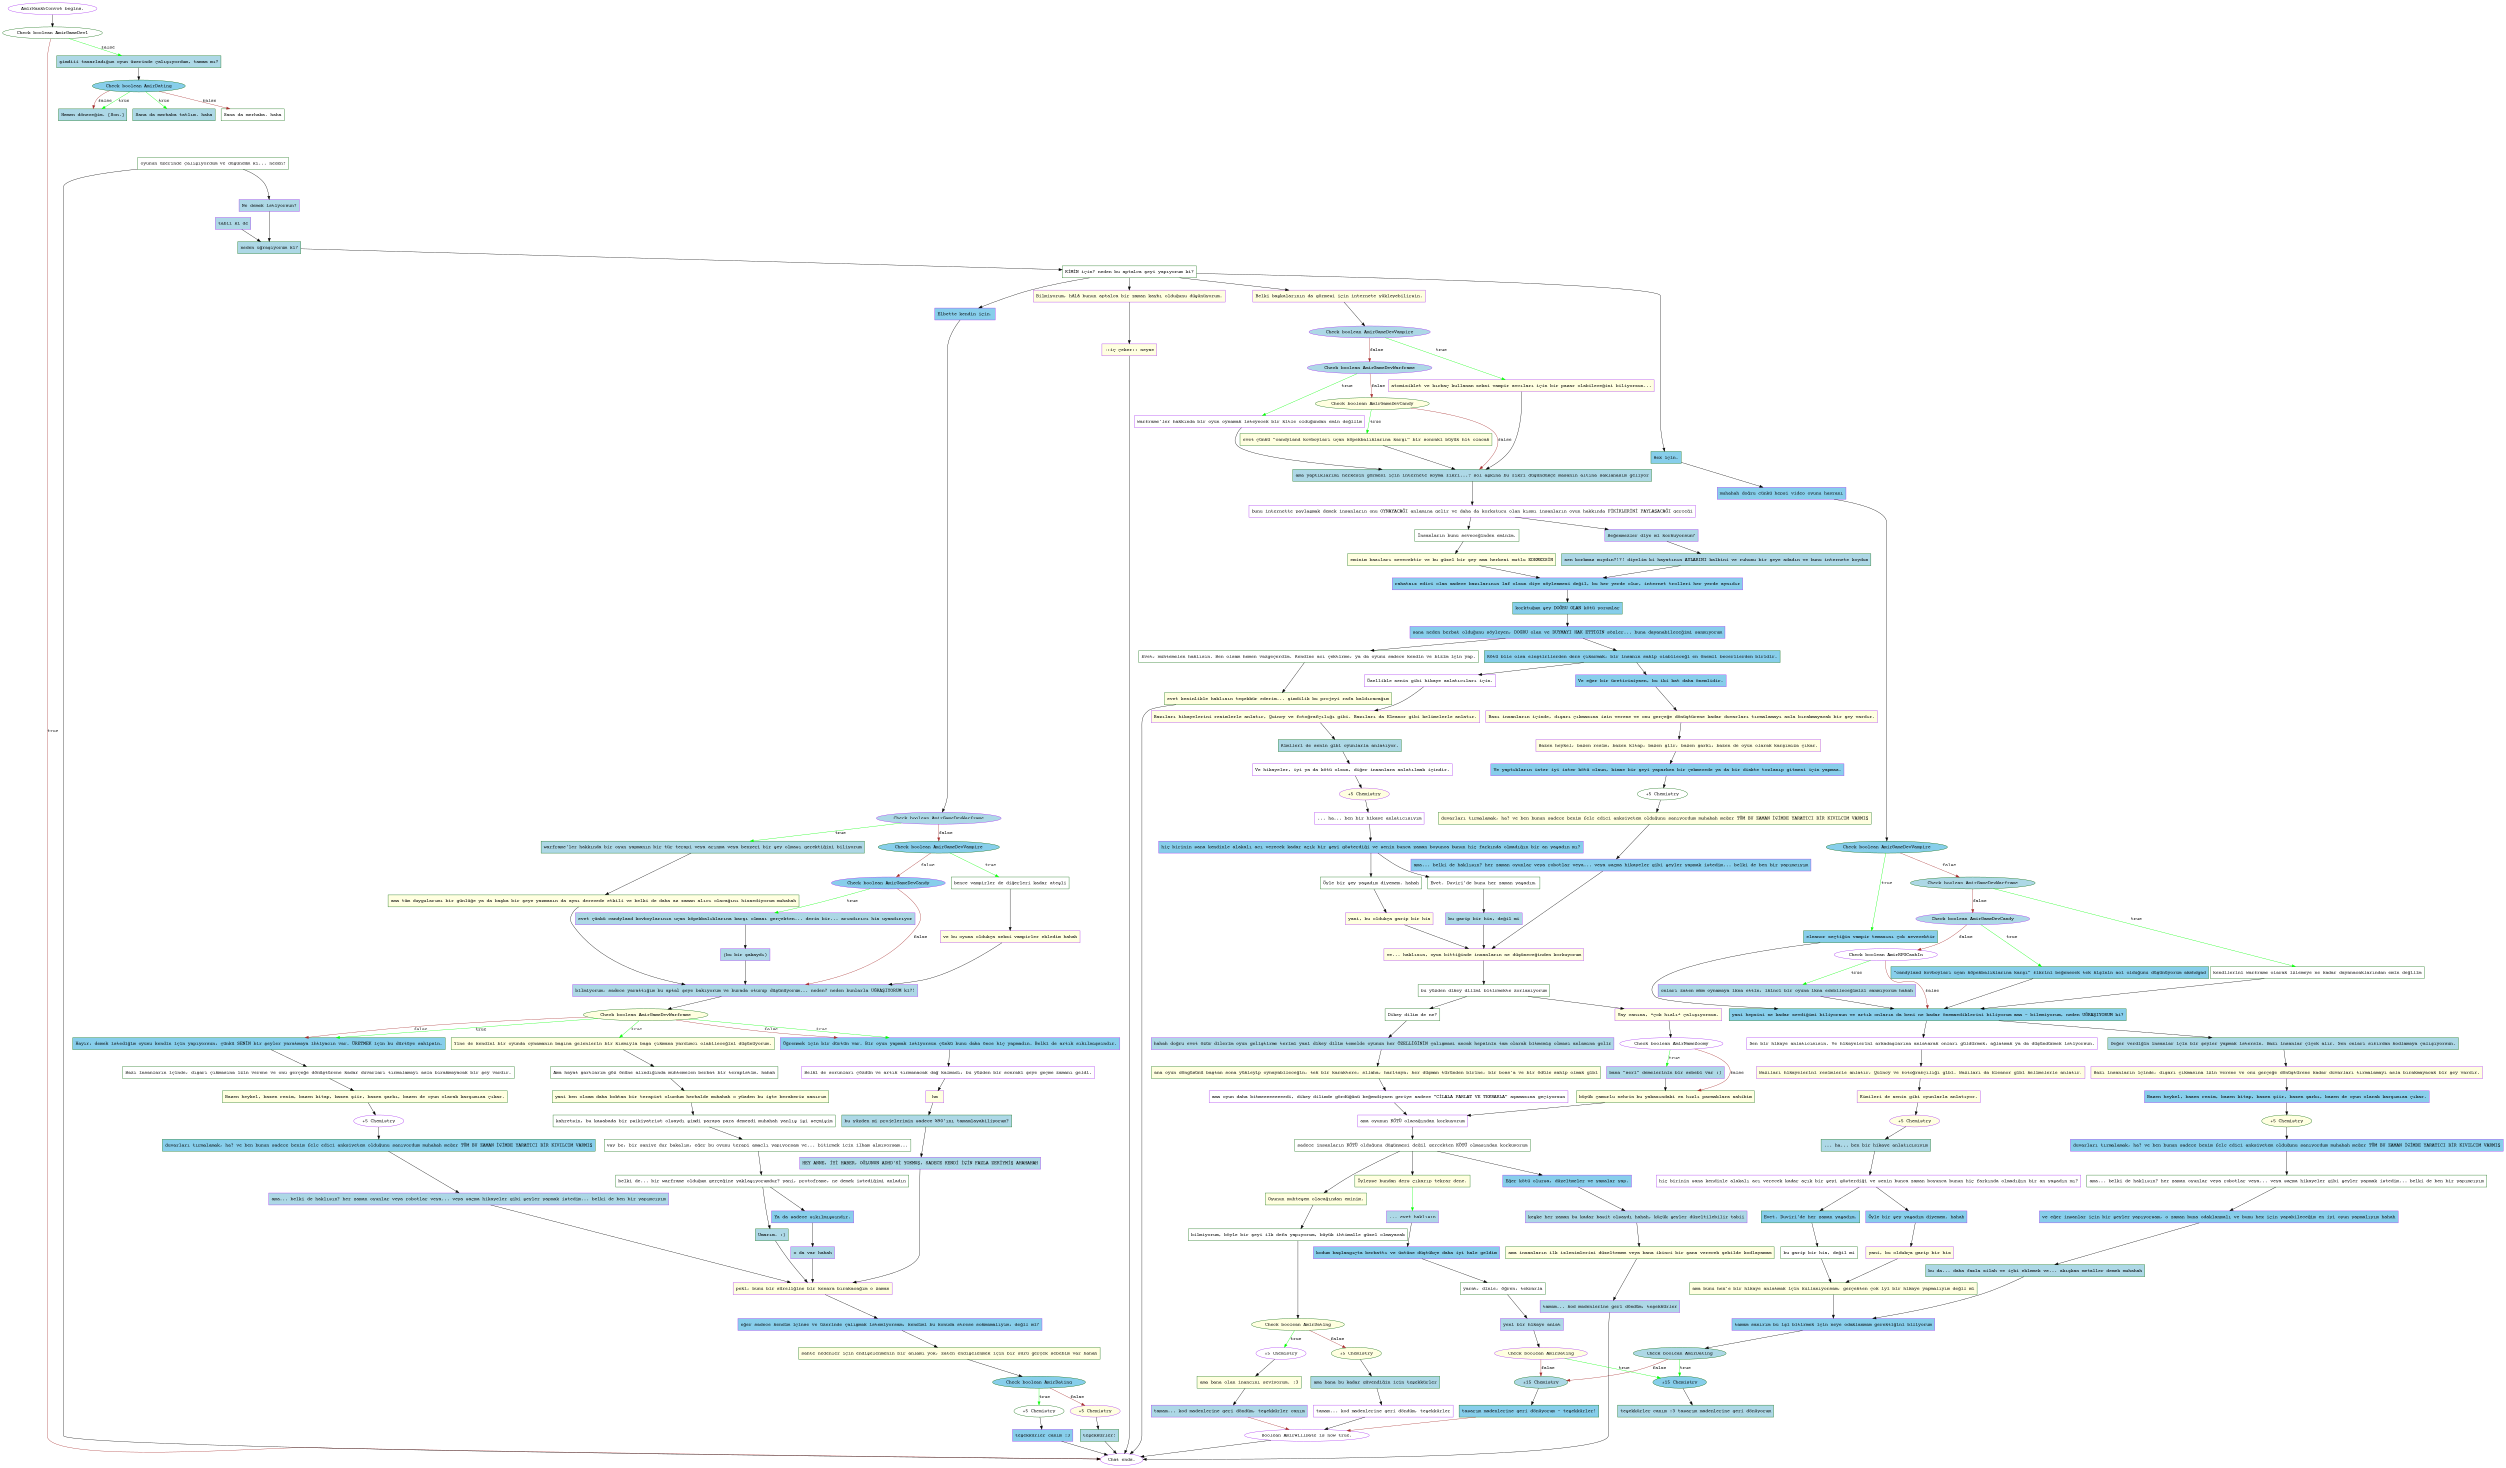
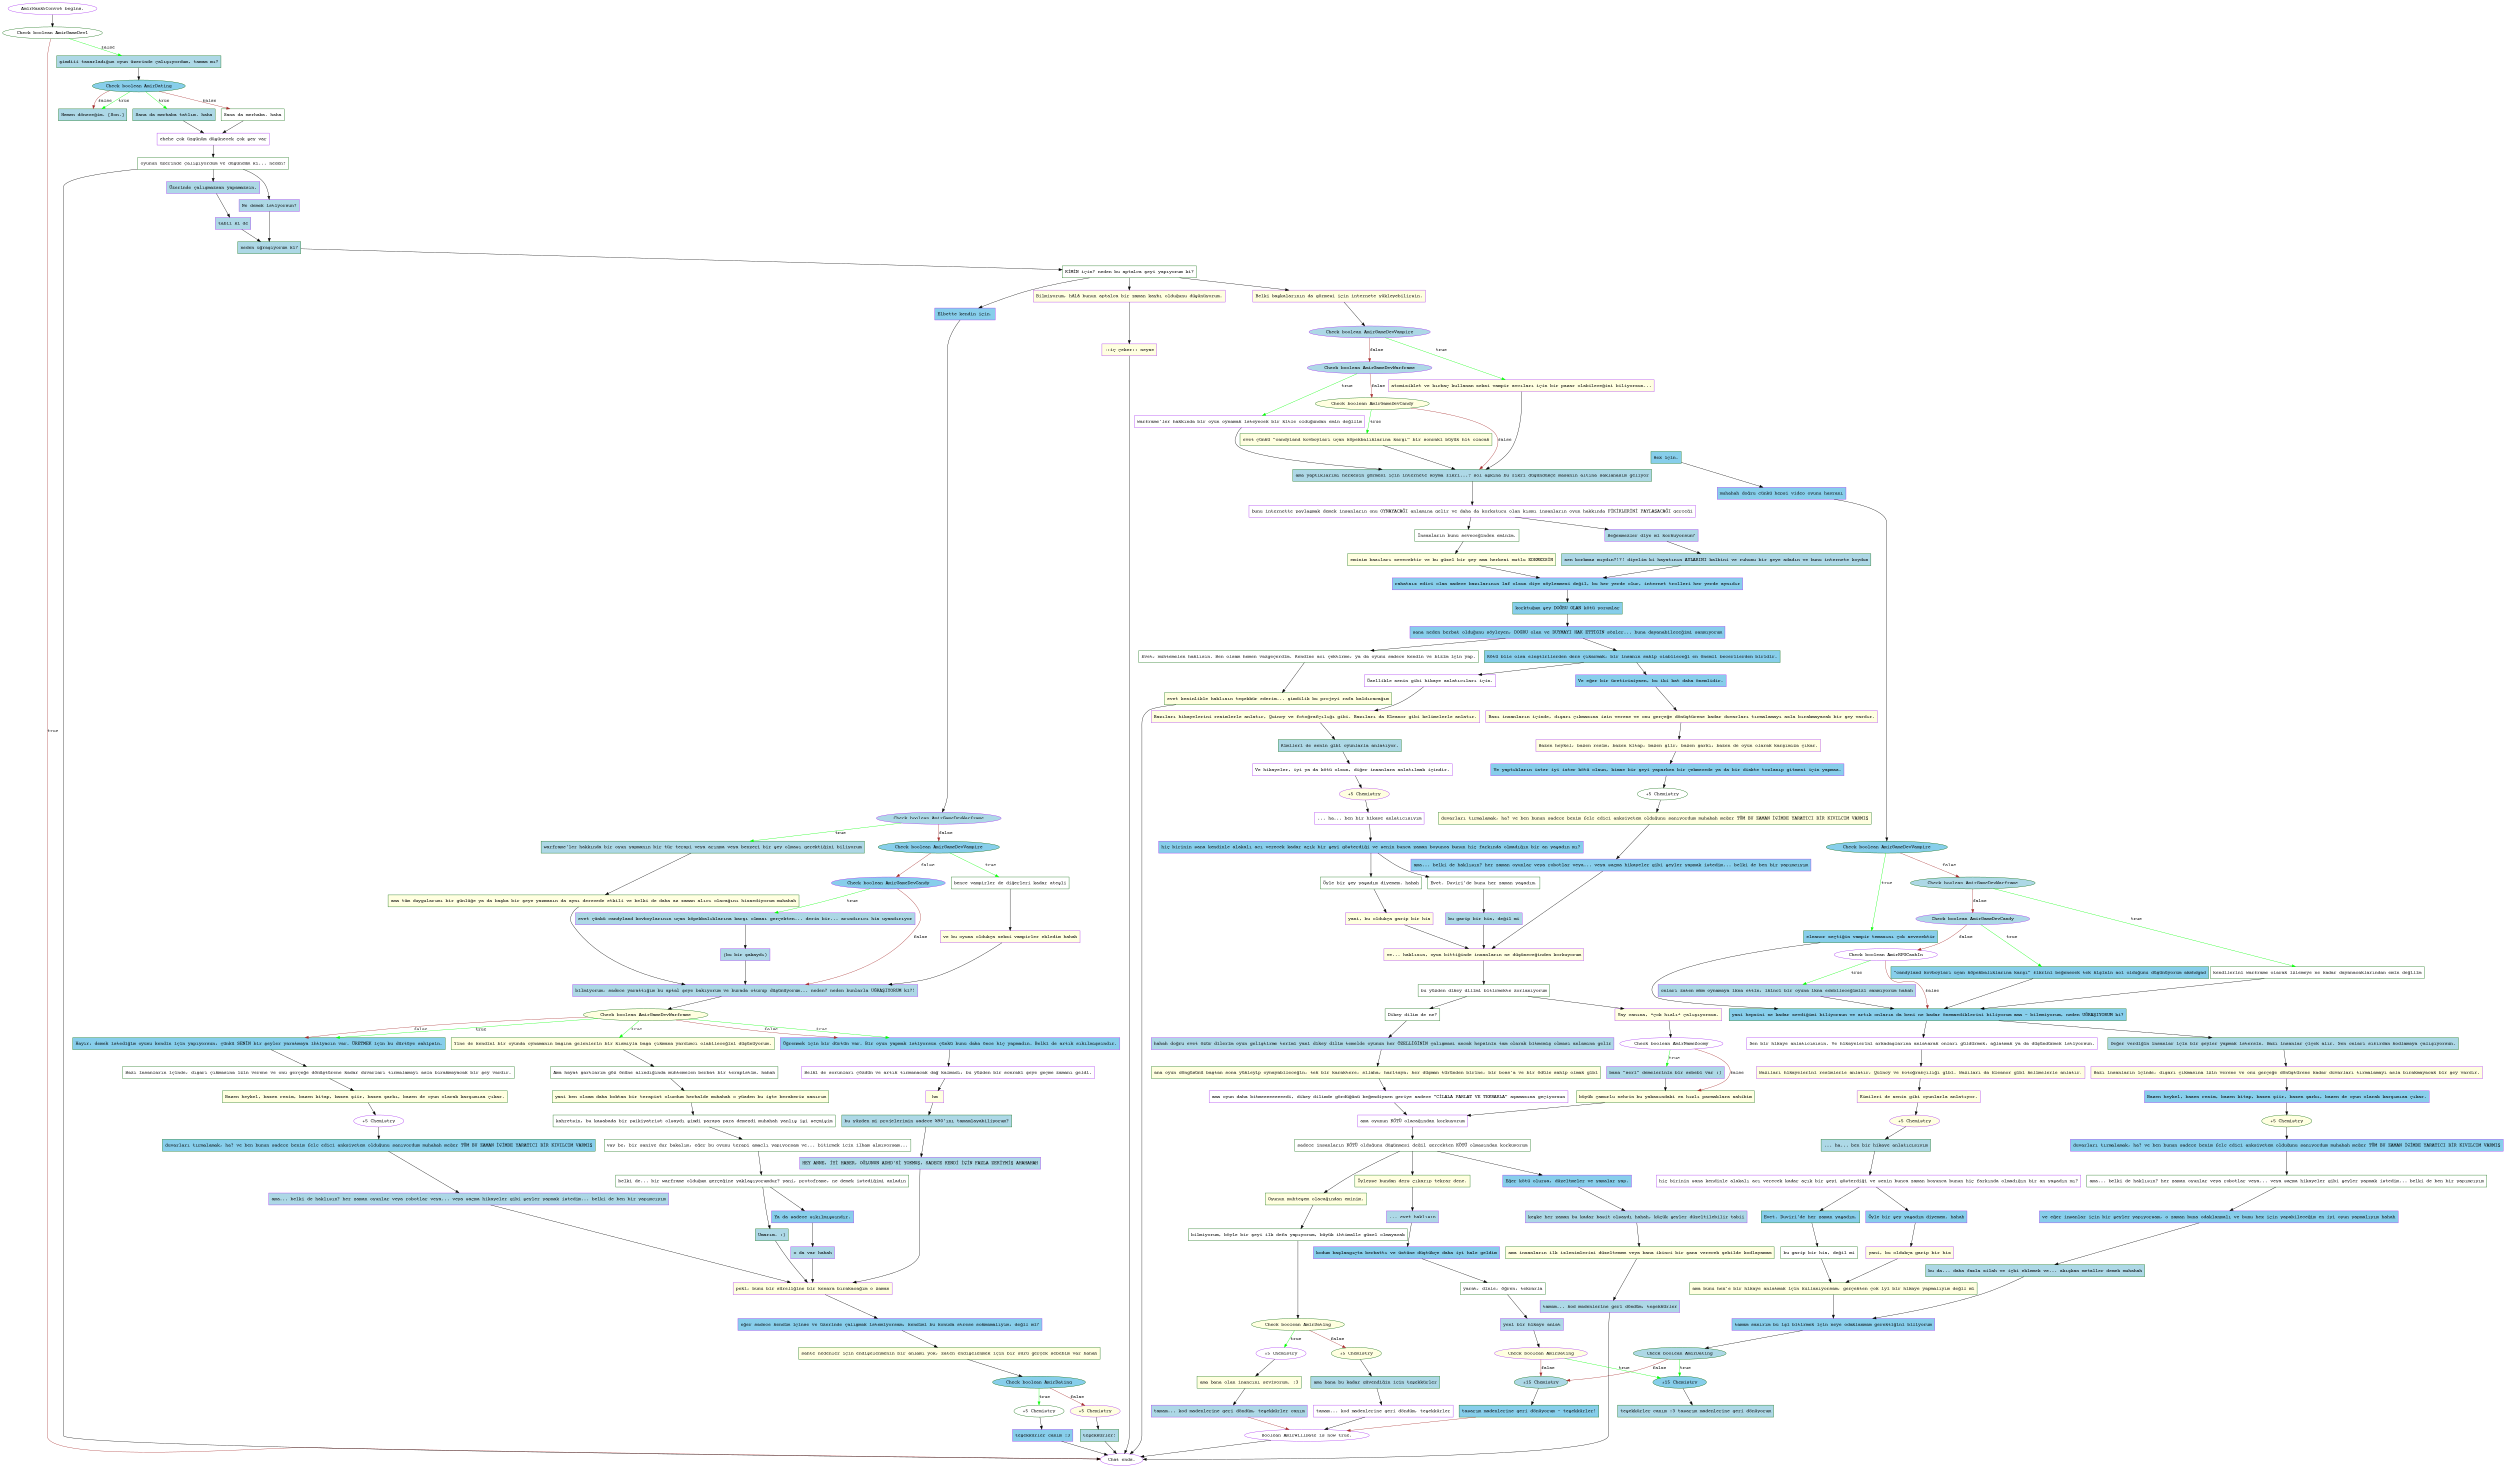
node "ehehe çok üzgünüm düşünecek çok şey var": added
node "Üzerinde çalışmazsan yapamazsın.": added
edge "KİMİN için? neden bu aptalca şeyi yapıyorum ki?" -> "Hex için.": removed
edge "Öyleyse bundan ders çıkarıp tekrar dene." -> "... evet haklısın": color green -> black
